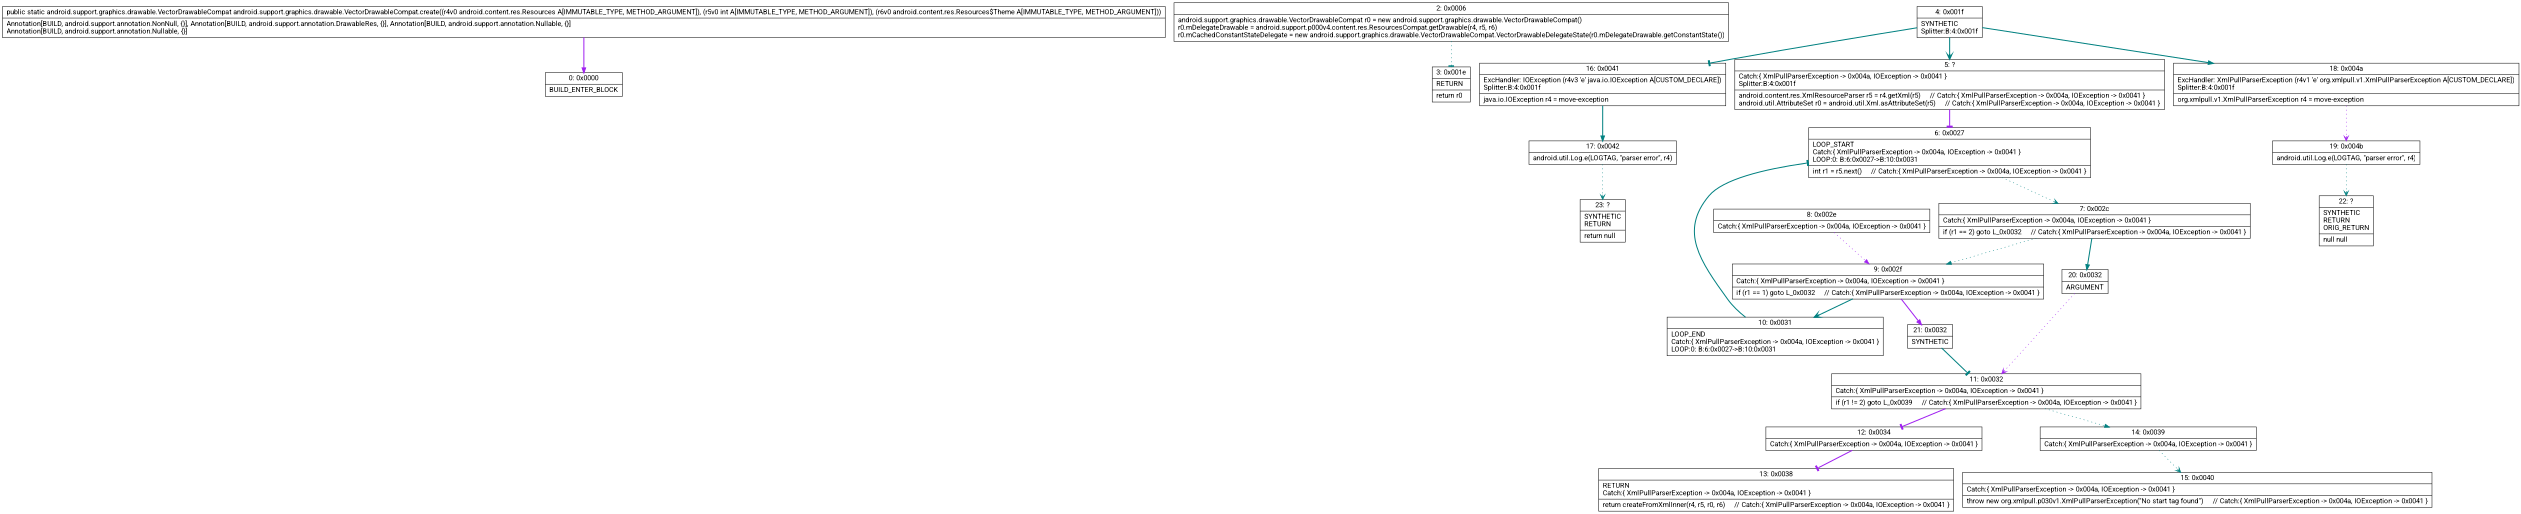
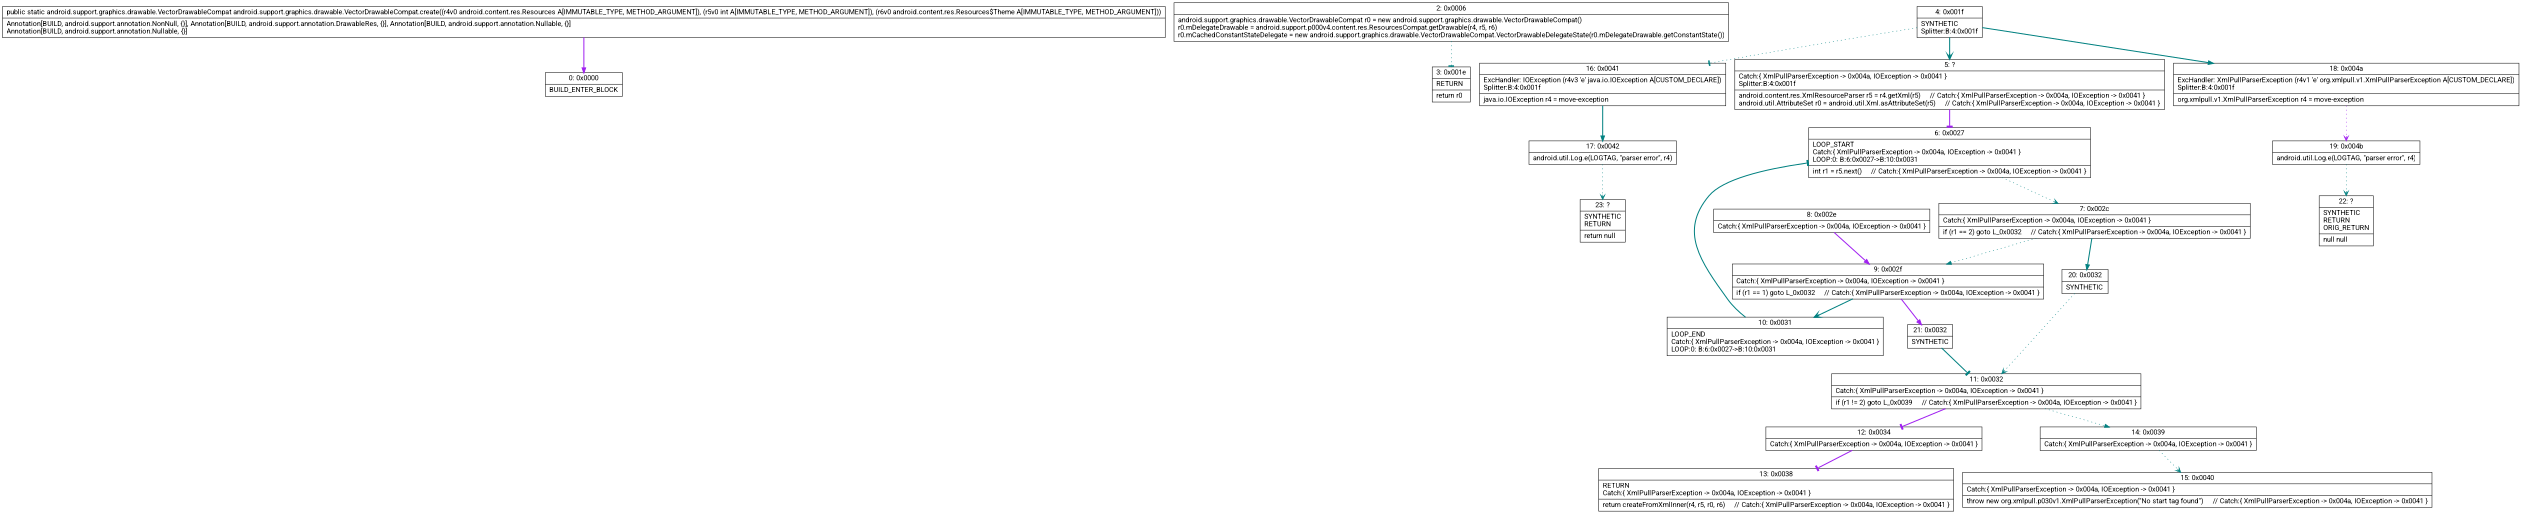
edge "4: 0x001f" -> "16: 0x0041": style bold -> dotted
edge "8: 0x002e" -> "9: 0x002f": style dotted -> bold
node "20: 0x0032": text "ARGUMENT" -> "SYNTHETIC"
edge "20: 0x0032" -> "11: 0x0032": color purple -> teal
